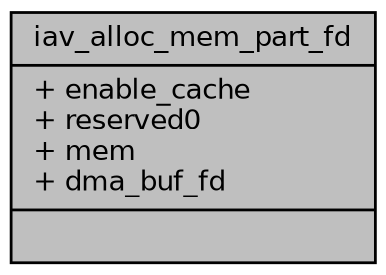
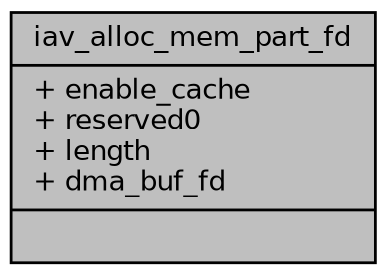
node "iav_alloc_mem_part_fd": text "+ mem" -> "+ length"
